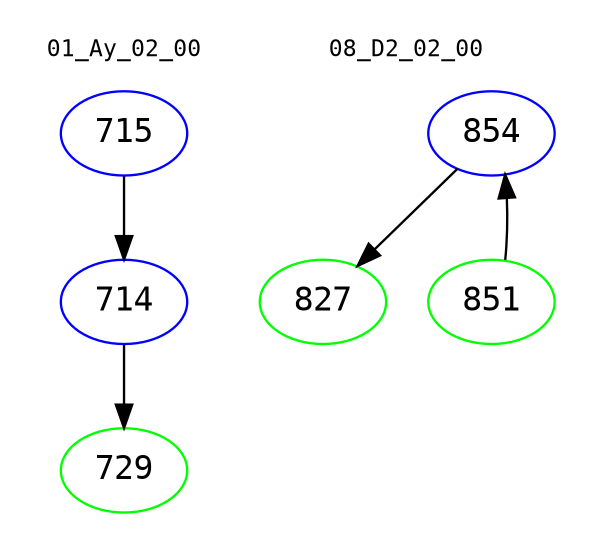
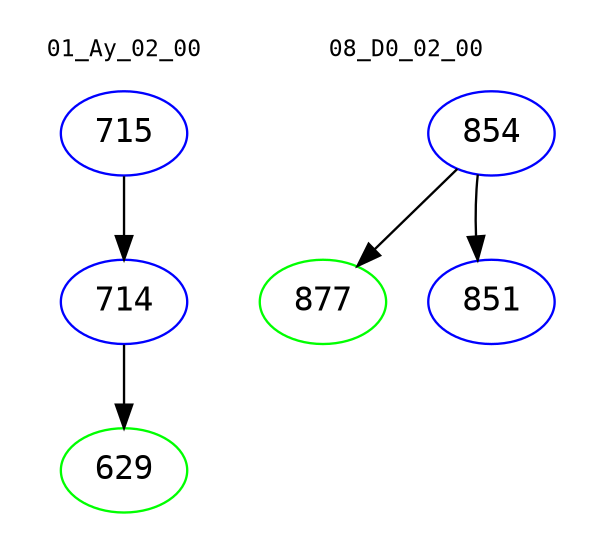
cluster "08_D2_02_00": label "08_D2_02_00" -> "08_D0_02_00"
edge "851" -> "854": reversed
node "827": label "827" -> "877"
node "851": color green -> blue
node "729": label "729" -> "629"
